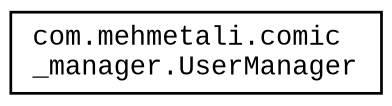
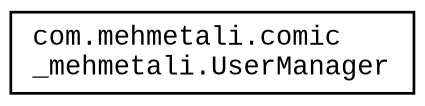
node "com.mehmetali.comic _manager.UserManager": label "com.mehmetali.comic _manager.UserManager" -> "com.mehmetali.comic _mehmetali.UserManager"
